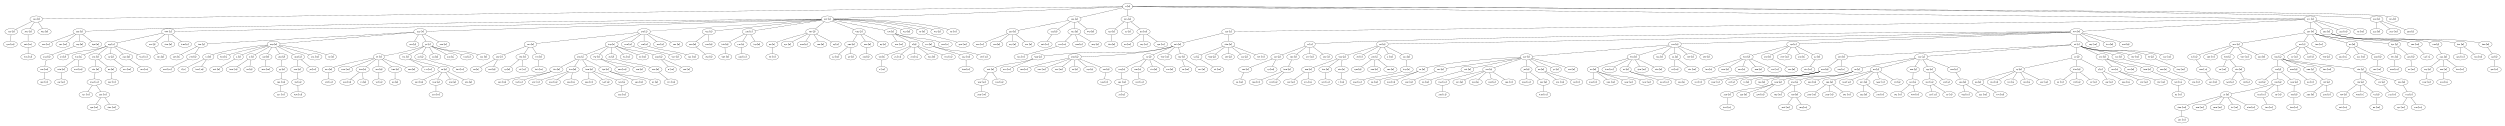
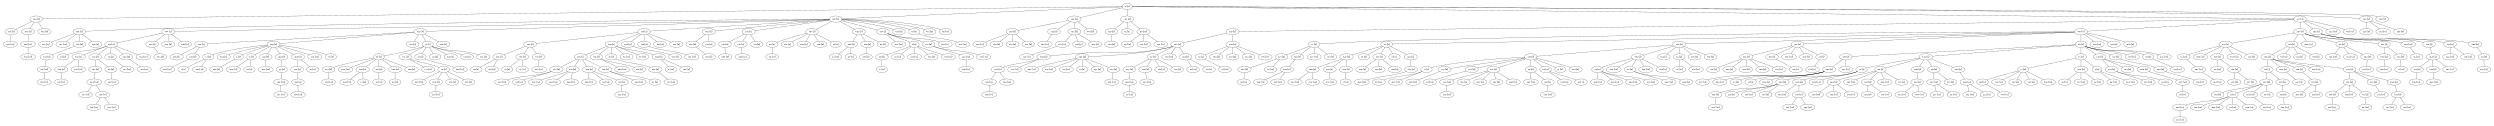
edge "112 (7)" -- "247 (9)": now "370 (8)" -- "247 (9)"
node "145 (9)": added
